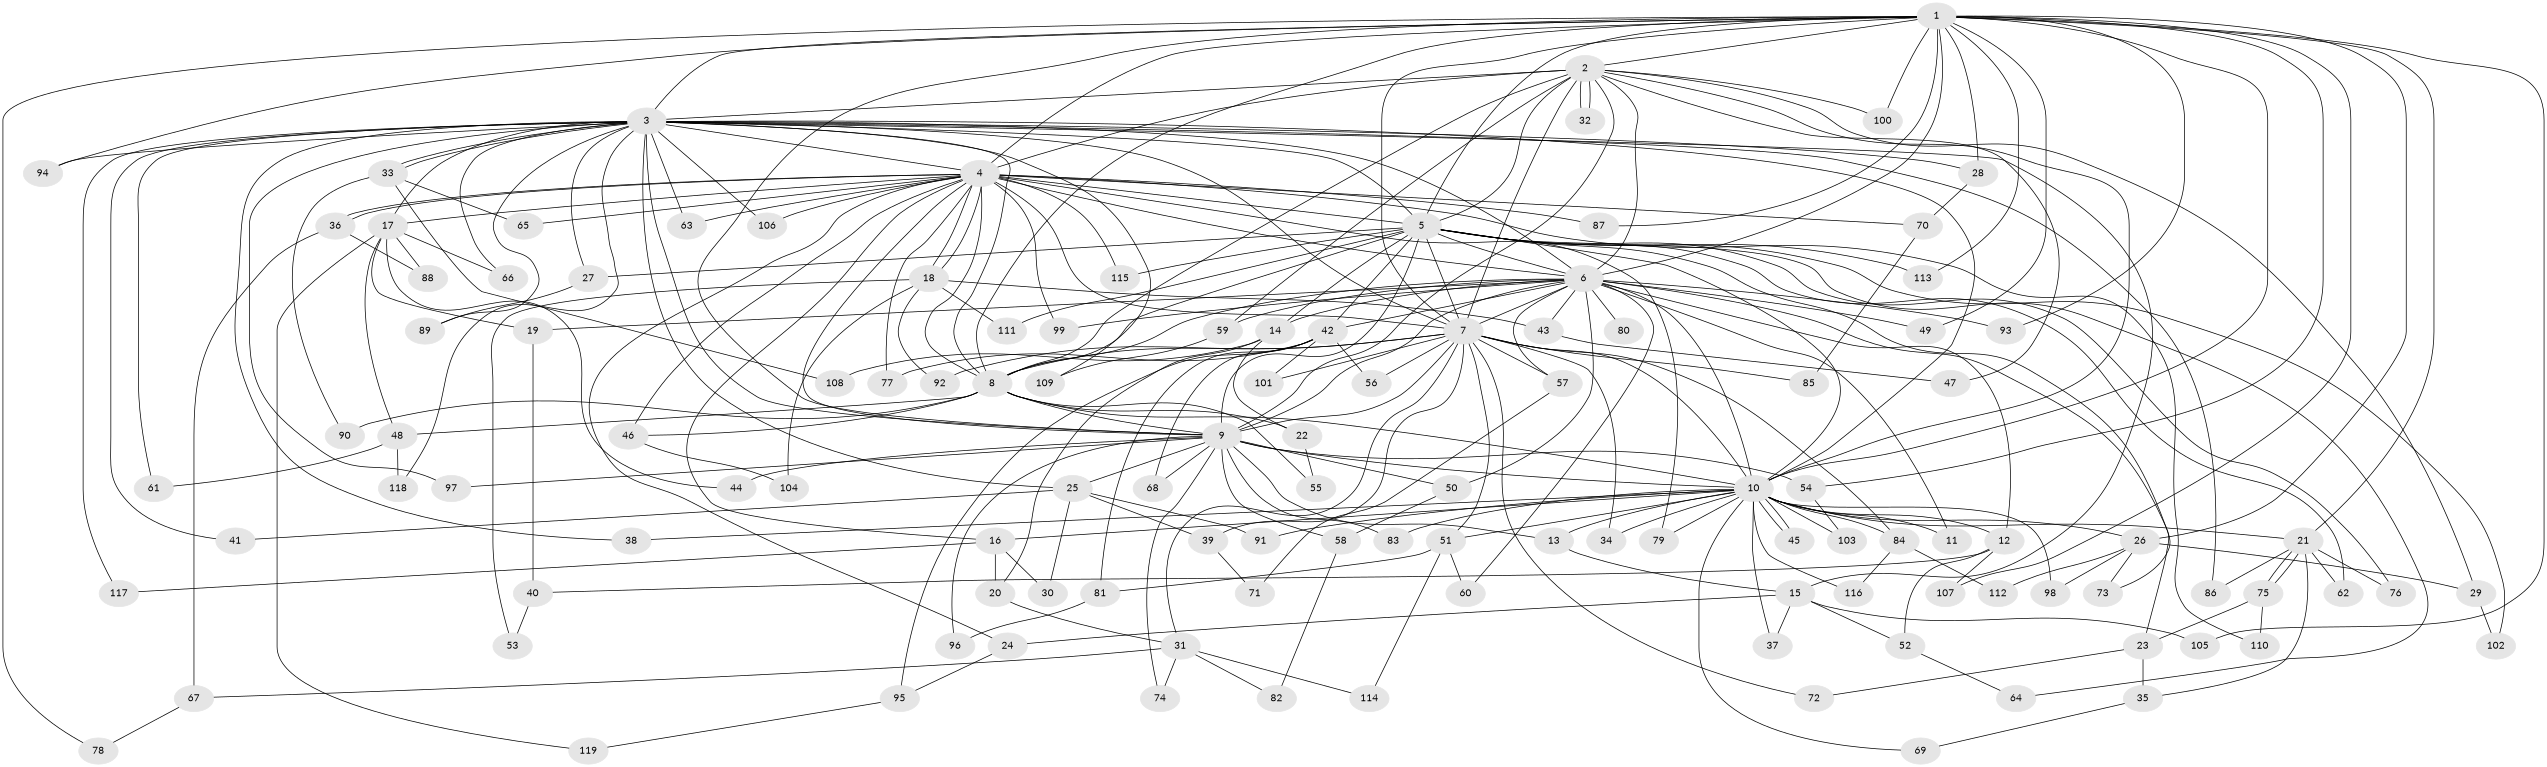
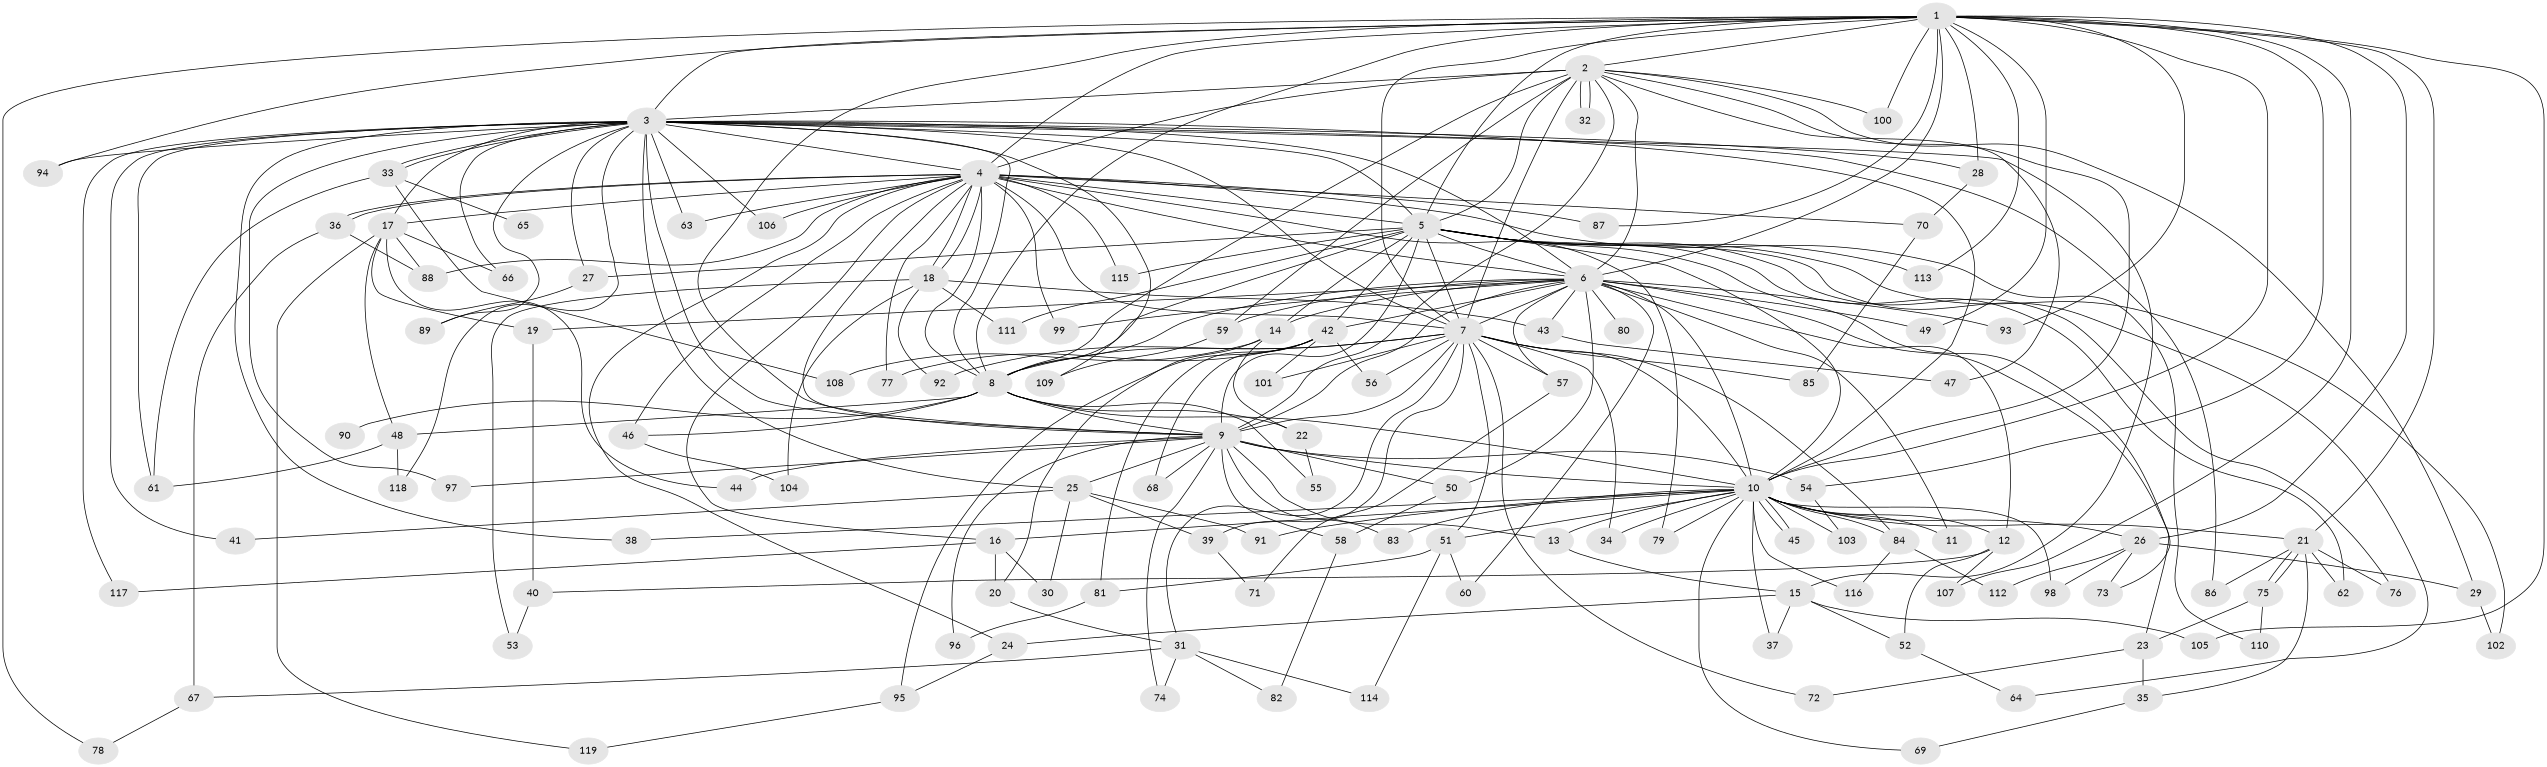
edge "4" -- "65": now "4" -- "88"
edge "33" -- "90": now "33" -- "61"
